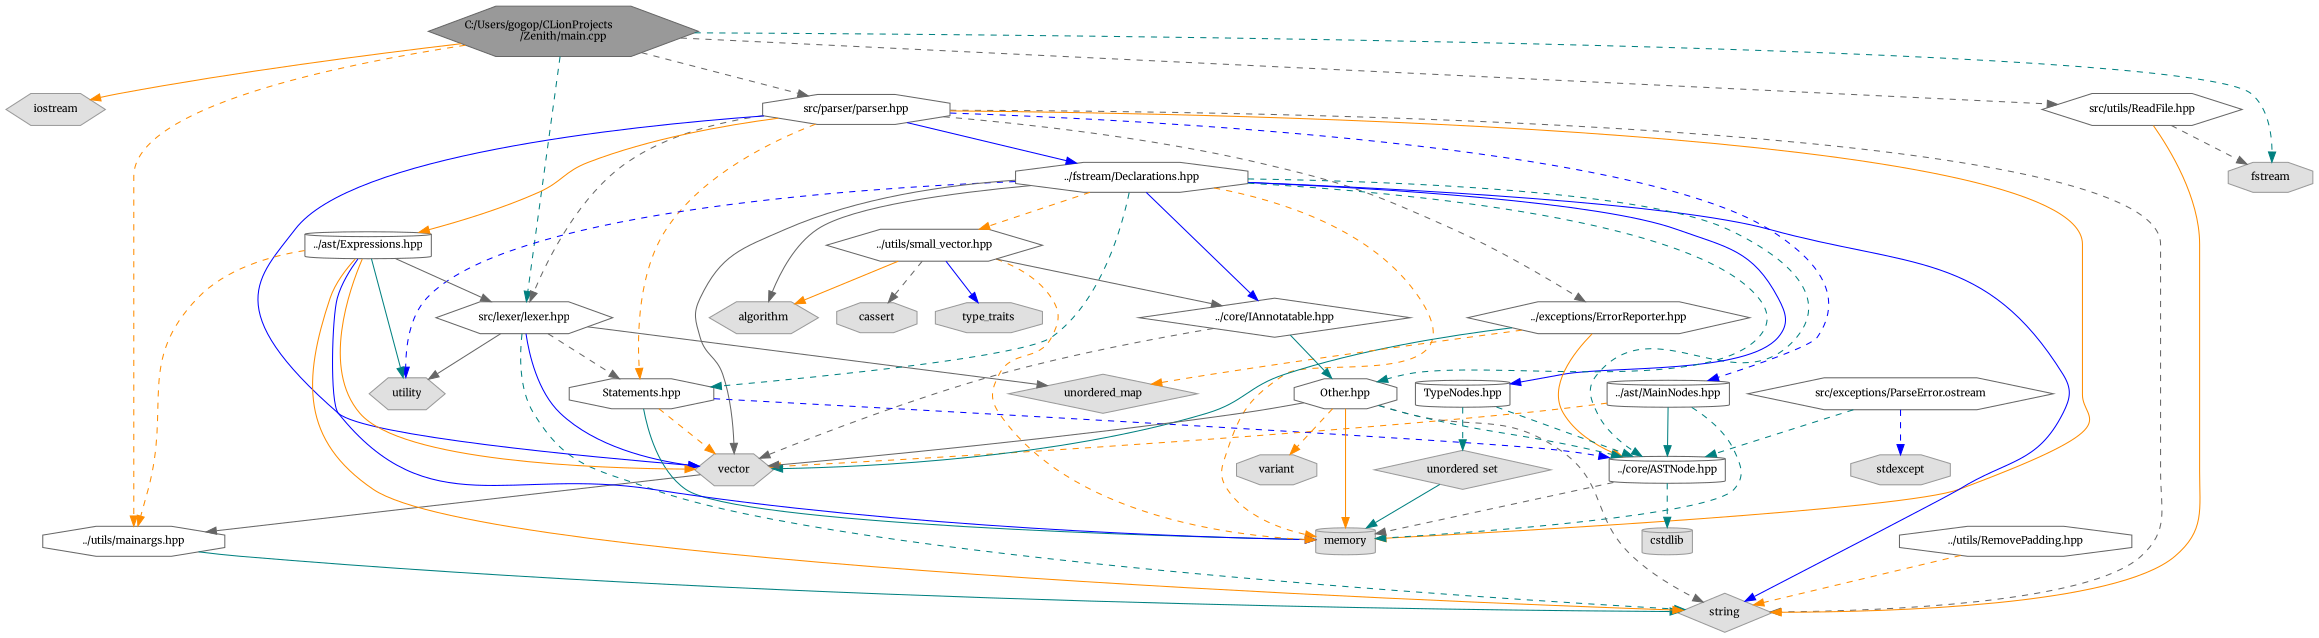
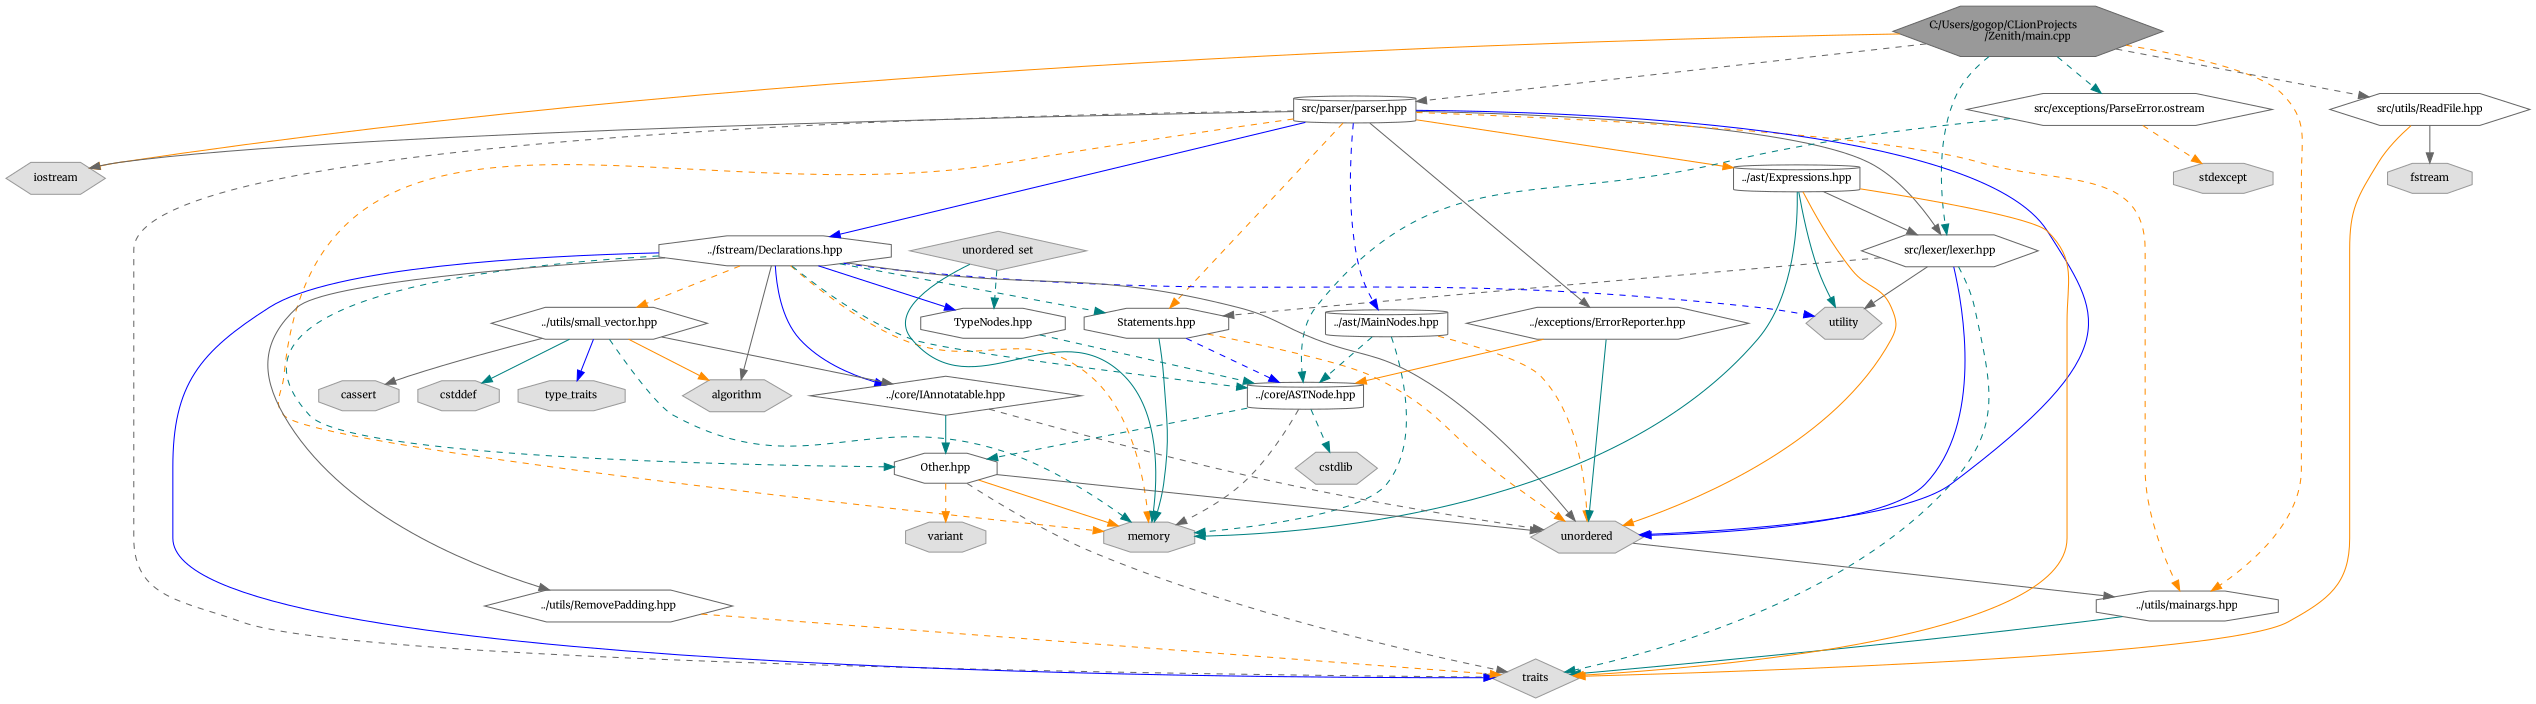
edge "C:/Users/gogop/CLionProjects /Zenith/main.cpp" -> "fstream": now "C:/Users/gogop/CLionProjects /Zenith/main.cpp" -> "src/exceptions/ParseError.ostream"
node "src/parser/parser.hpp": shape octagon -> cylinder
edge "src/parser/parser.hpp" -> "iostream": added
edge "src/utils/ReadFile.hpp" -> "fstream": style dashed -> solid
edge "src/parser/parser.hpp" -> "../exceptions/ErrorReporter.hpp": style dashed -> solid
edge "src/parser/parser.hpp" -> "src/lexer/lexer.hpp": style dashed -> solid
edge "src/parser/parser.hpp" -> "memory": style solid -> dashed
edge "../utils/small_vector.hpp" -> "cassert": style dashed -> solid
edge "../fstream/Declarations.hpp" -> "../utils/RemovePadding.hpp": added
edge "../ast/Expressions.hpp" -> "../utils/mainargs.hpp": now "src/parser/parser.hpp" -> "../utils/mainargs.hpp"
node "unordered_map": removed
node "TypeNodes.hpp": shape cylinder -> octagon
node "cstddef": added
edge "TypeNodes.hpp" -> "unordered_set": reversed
edge "../ast/MainNodes.hpp" -> "../core/ASTNode.hpp": style solid -> dashed
edge "src/exceptions/ParseError.ostream" -> "stdexcept": color blue -> darkorange
edge "Other.hpp" -> "../core/ASTNode.hpp": reversed
edge "../utils/small_vector.hpp" -> "memory": color darkorange -> teal
node "vector": label "vector" -> "unordered"
edge "../ast/Expressions.hpp" -> "memory": color blue -> teal
node "memory": shape cylinder -> octagon
node "cstdlib": shape cylinder -> hexagon
node "../utils/RemovePadding.hpp": shape octagon -> hexagon
node "string": label "string" -> "traits"
